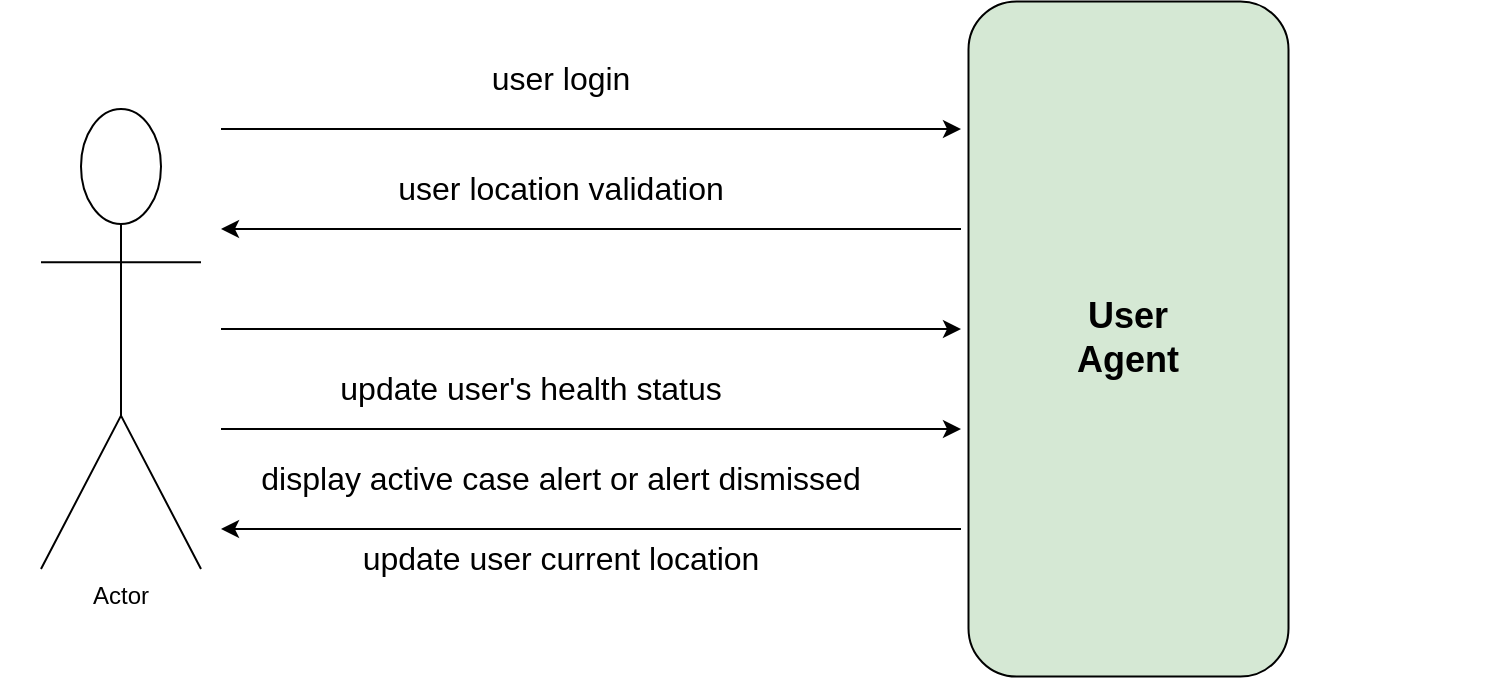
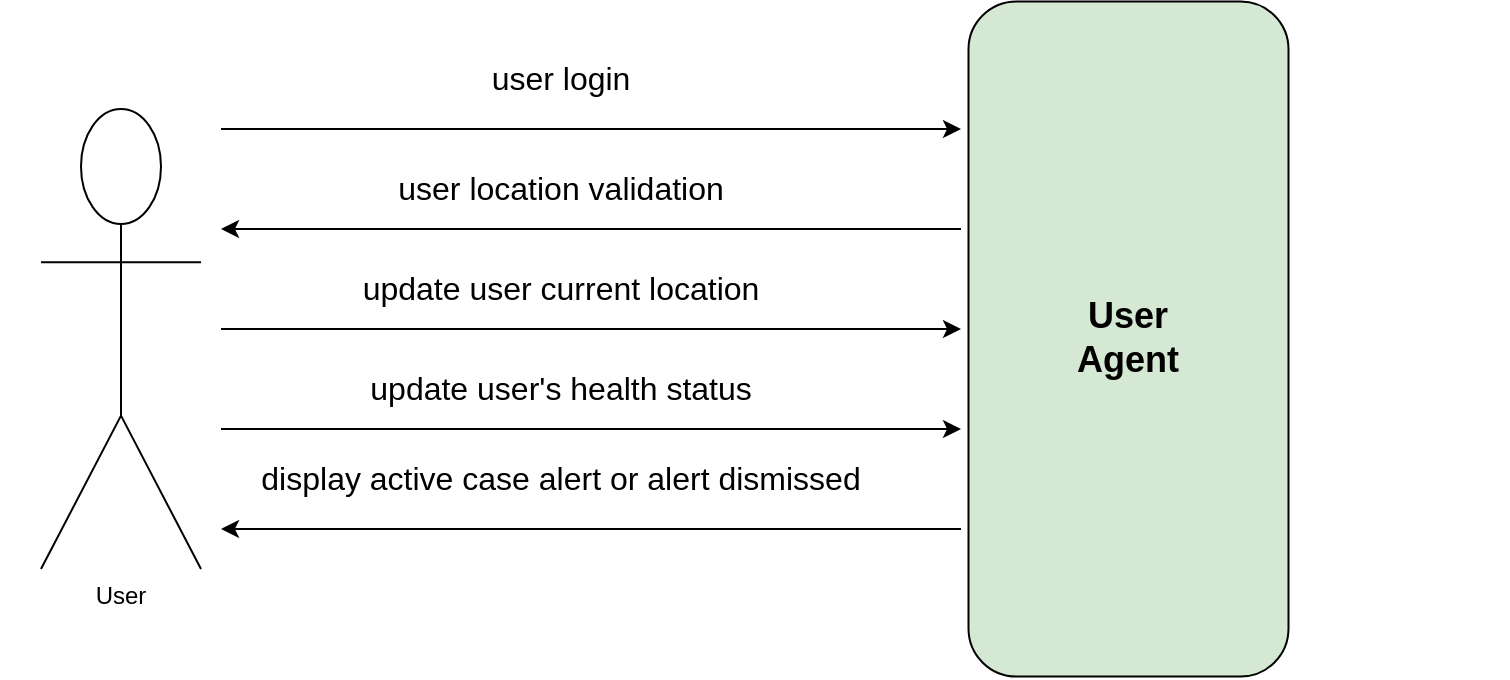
node "update user's health status": moved (531, 389) -> (561, 389)
node "update user current location": moved (561, 559) -> (561, 289)
node "Actor": label "Actor" -> "User"
